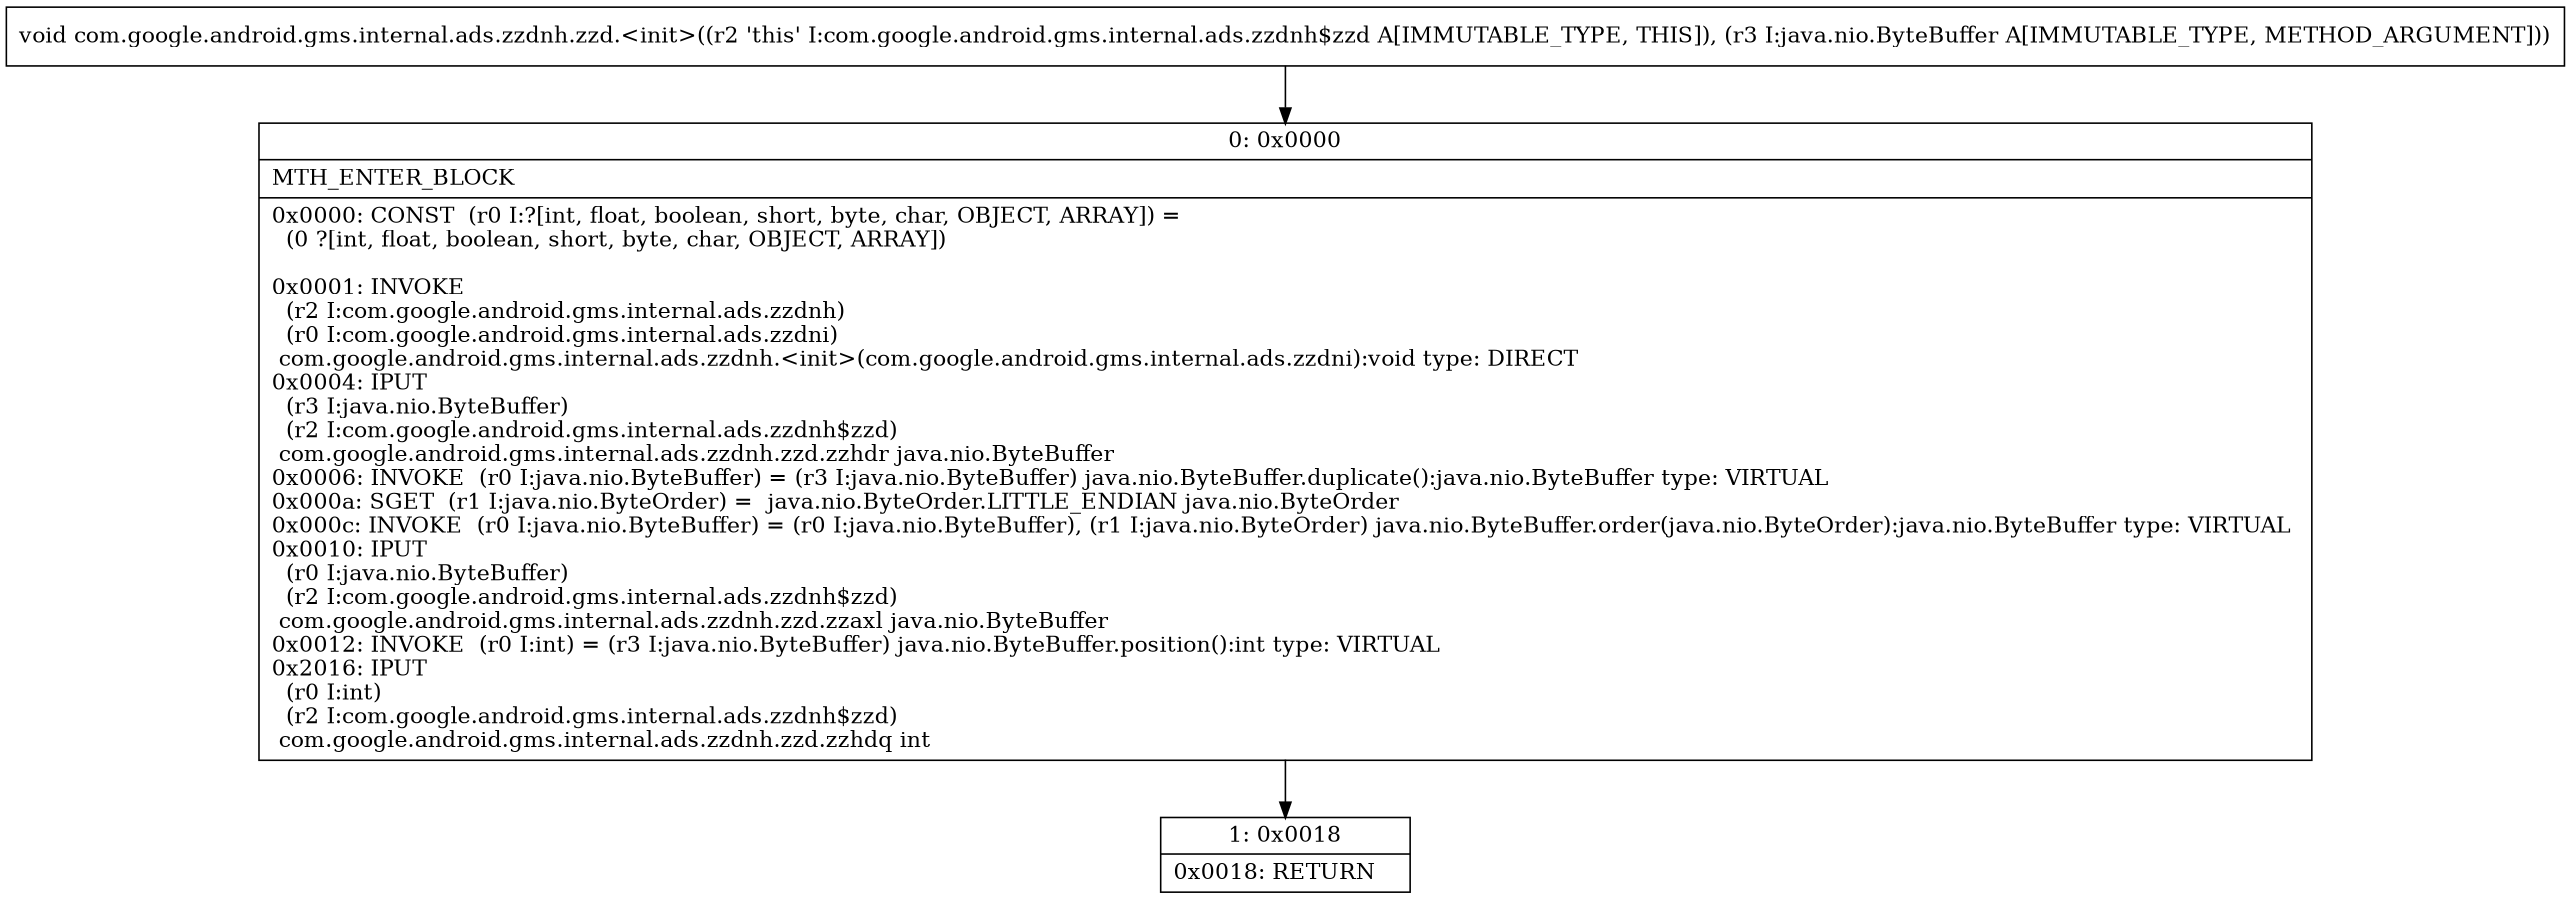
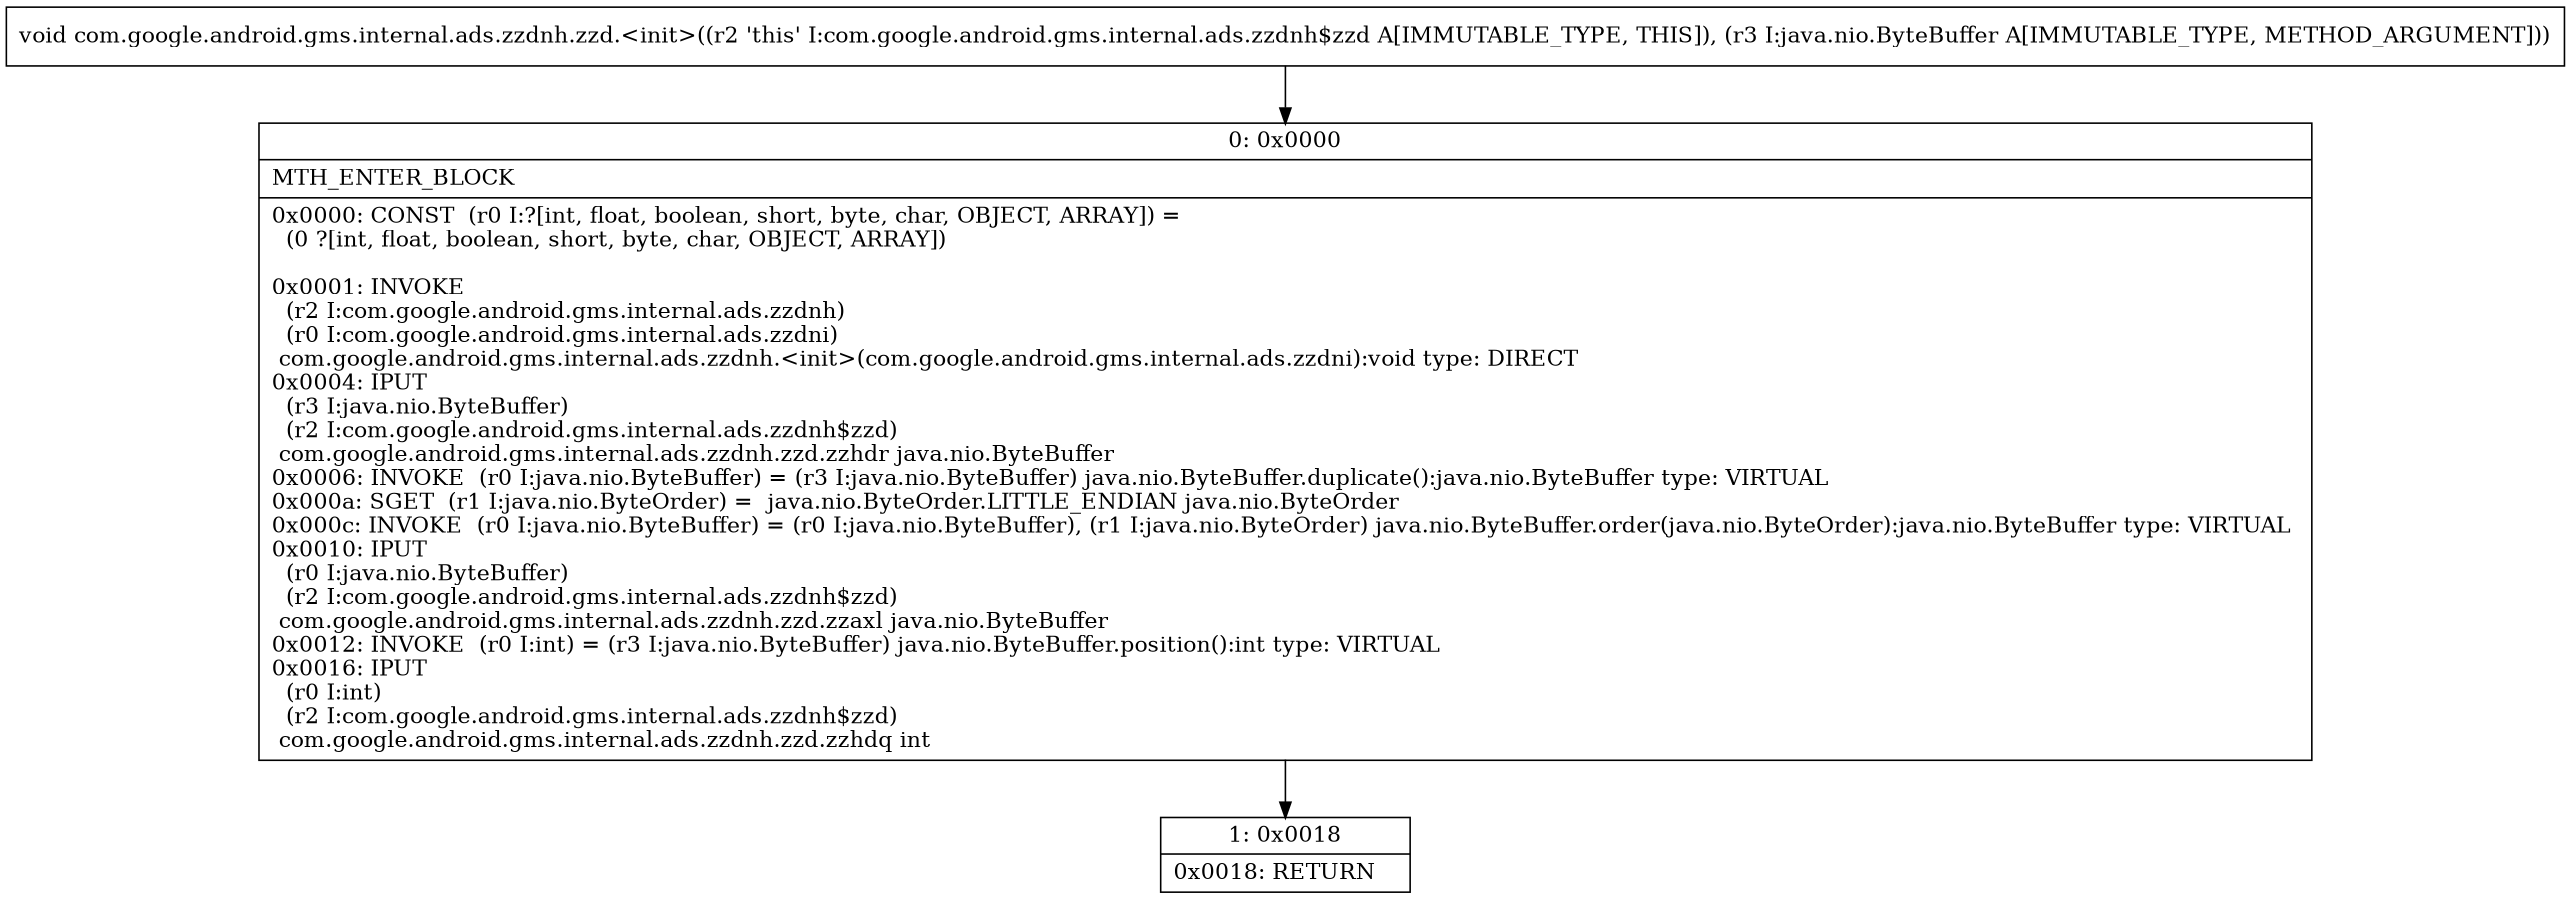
node "0: 0x0000": text "0x2016: IPUT" -> "0x0016: IPUT"
